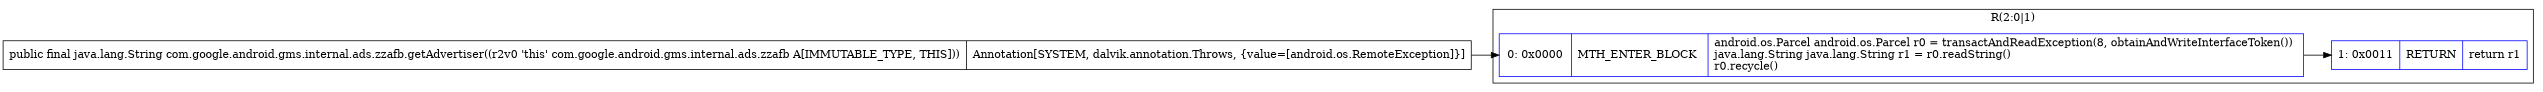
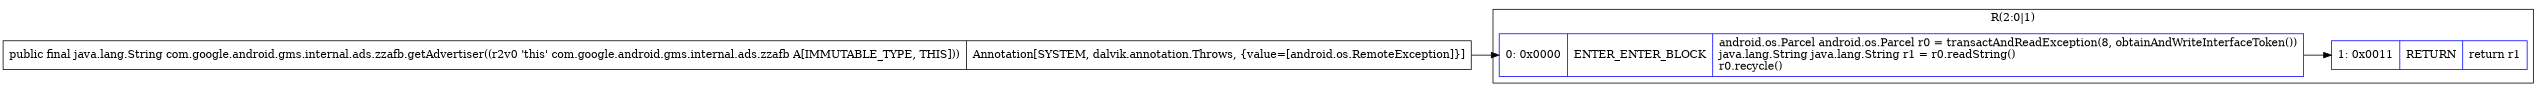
node "0: 0x0000": text "MTH_ENTER_BLOCK" -> "ENTER_ENTER_BLOCK"
